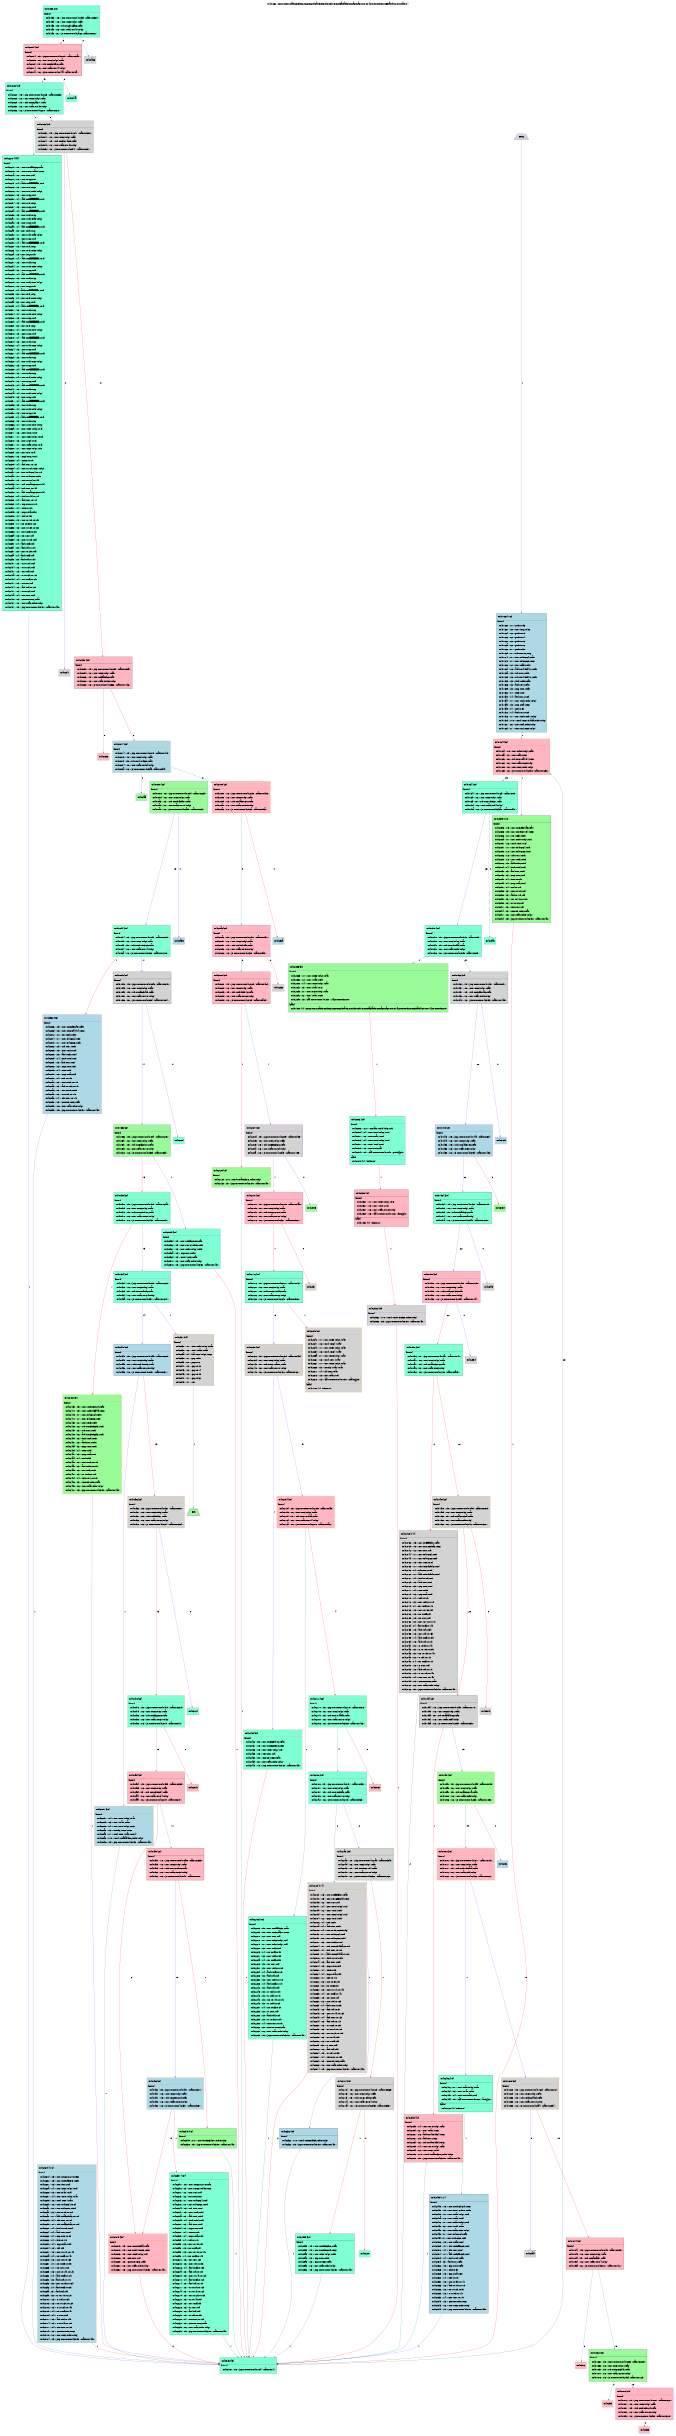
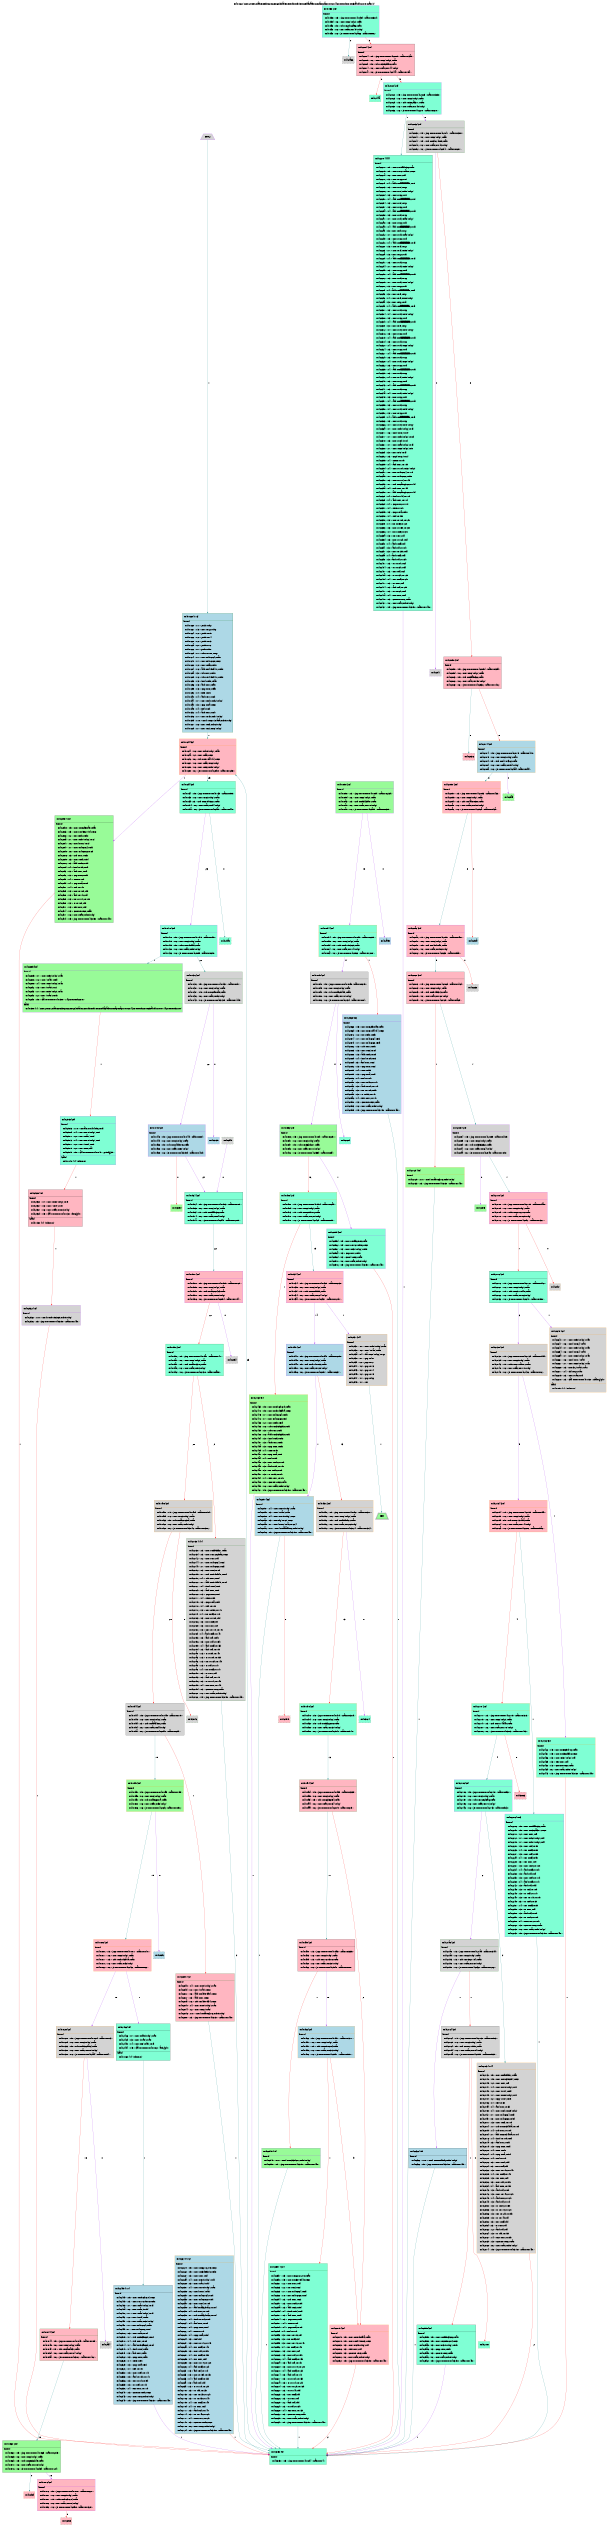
edge "0x401d64 [28]" -> "0x402f49": reversed
node "0x401f24 [28]": fillcolor aquamarine -> lightpink
edge "0x401f78 [28]" -> "0x40257b": now "0x402897 [36]" -> "0x40257b"
node "0x4030c1": removed
